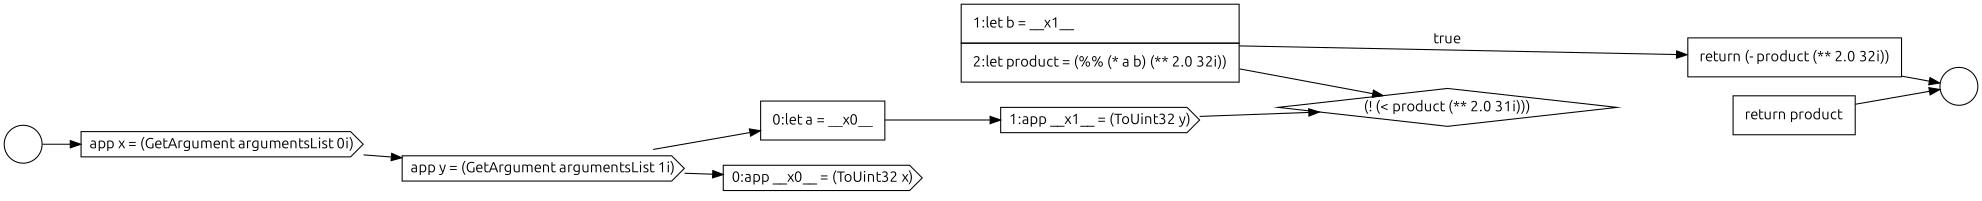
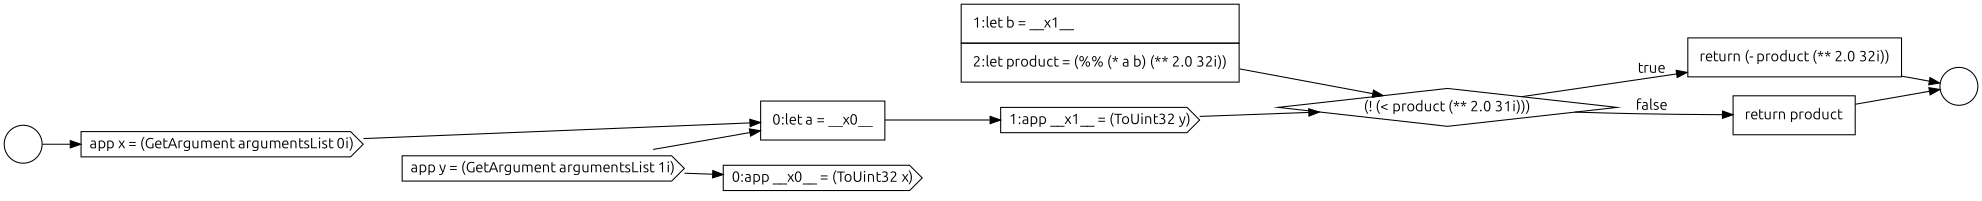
edge "1:let b = __x1__" -> "return (- product (** 2.0 32i))": now "(! (< product (** 2.0 31i)))" -> "return (- product (** 2.0 32i))"
edge "(! (< product (** 2.0 31i)))" -> "return product": added, label "false"
edge "app x = (GetArgument argumentsList 0i)" -> "app y = (GetArgument argumentsList 1i)": now "app x = (GetArgument argumentsList 0i)" -> "0:let a = __x0__"
